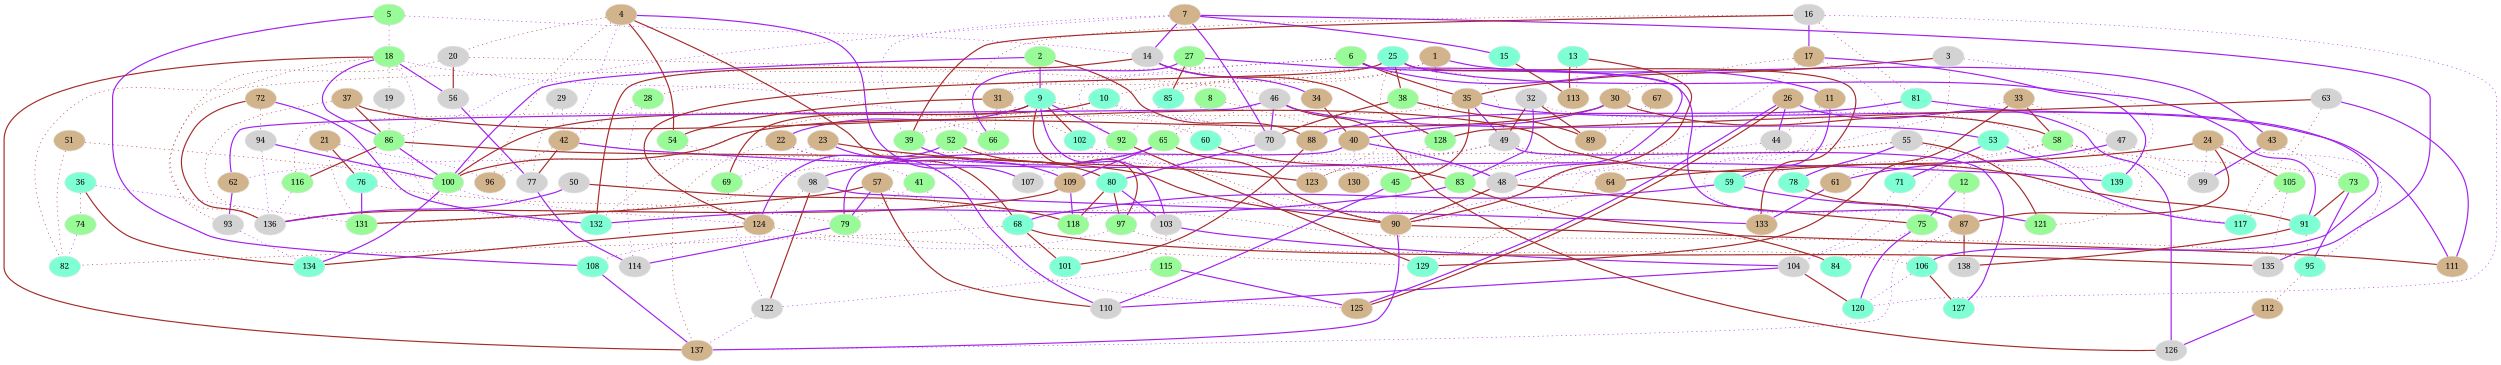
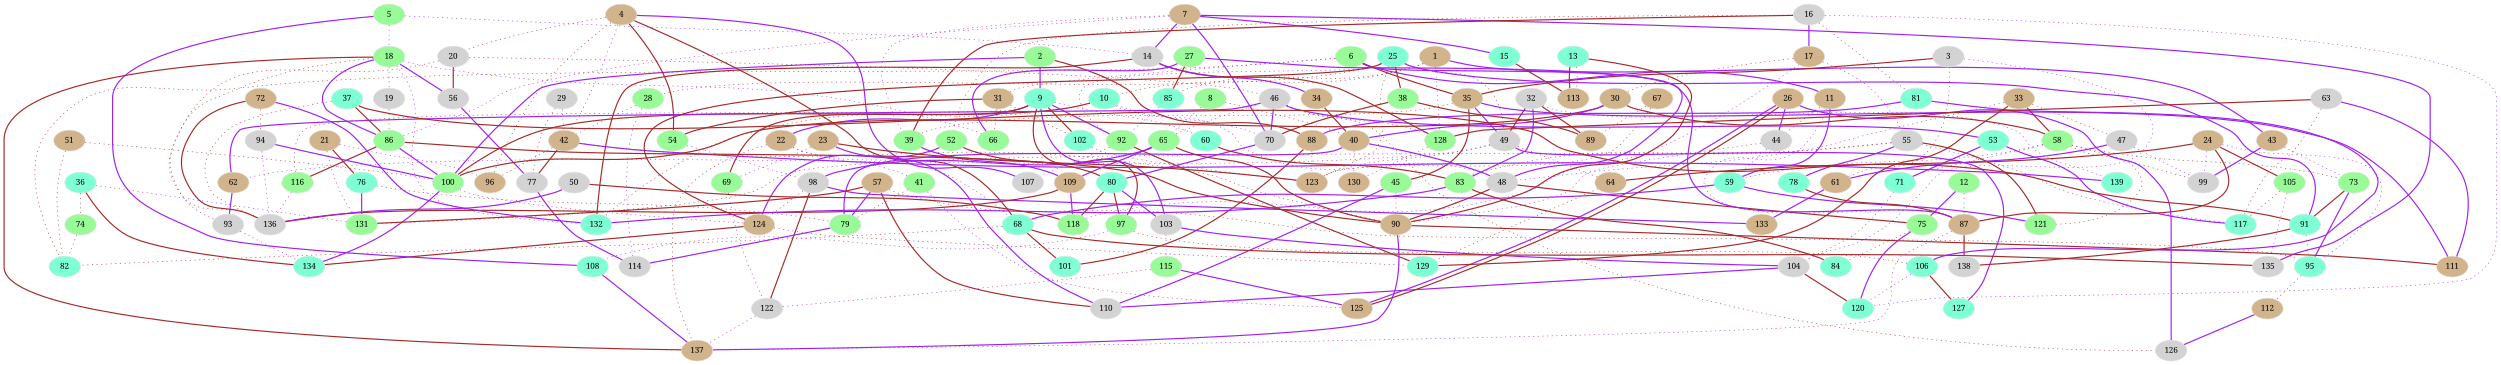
edge "25" -- "133": removed
edge "17" -- "139": removed
node "37": fillcolor tan -> aquamarine
edge "46" -- "126": style bold -> dotted
